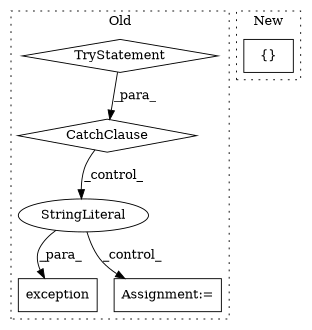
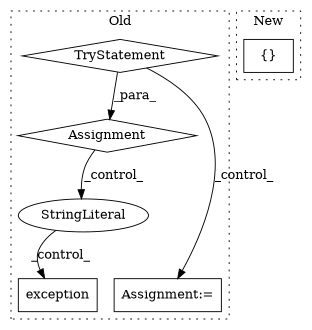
node "CatchClause": label "CatchClause" -> "Assignment"
edge "StringLiteral" -> "exception": label "_para_" -> "_control_"
edge "StringLiteral" -> "Assignment:=": now "TryStatement" -> "Assignment:="
